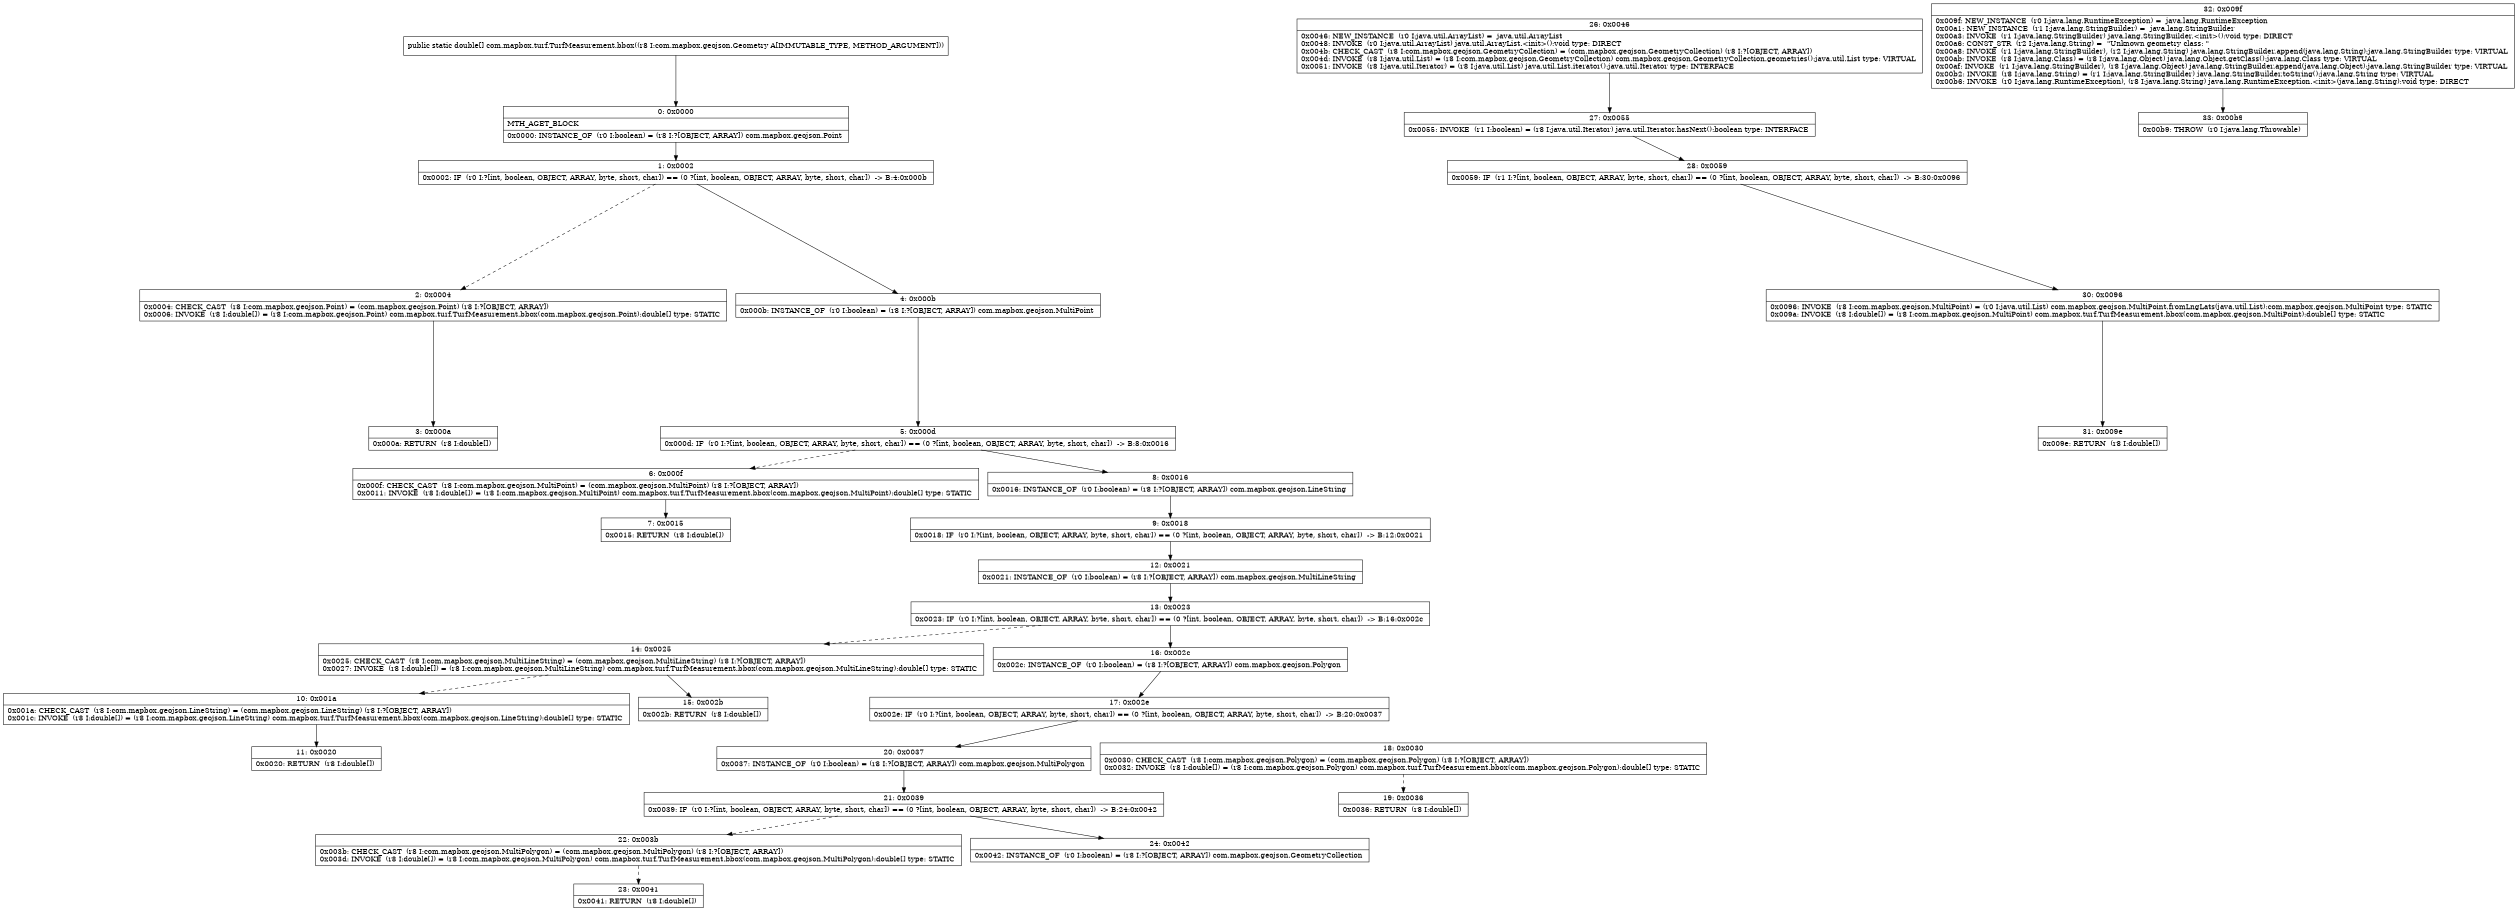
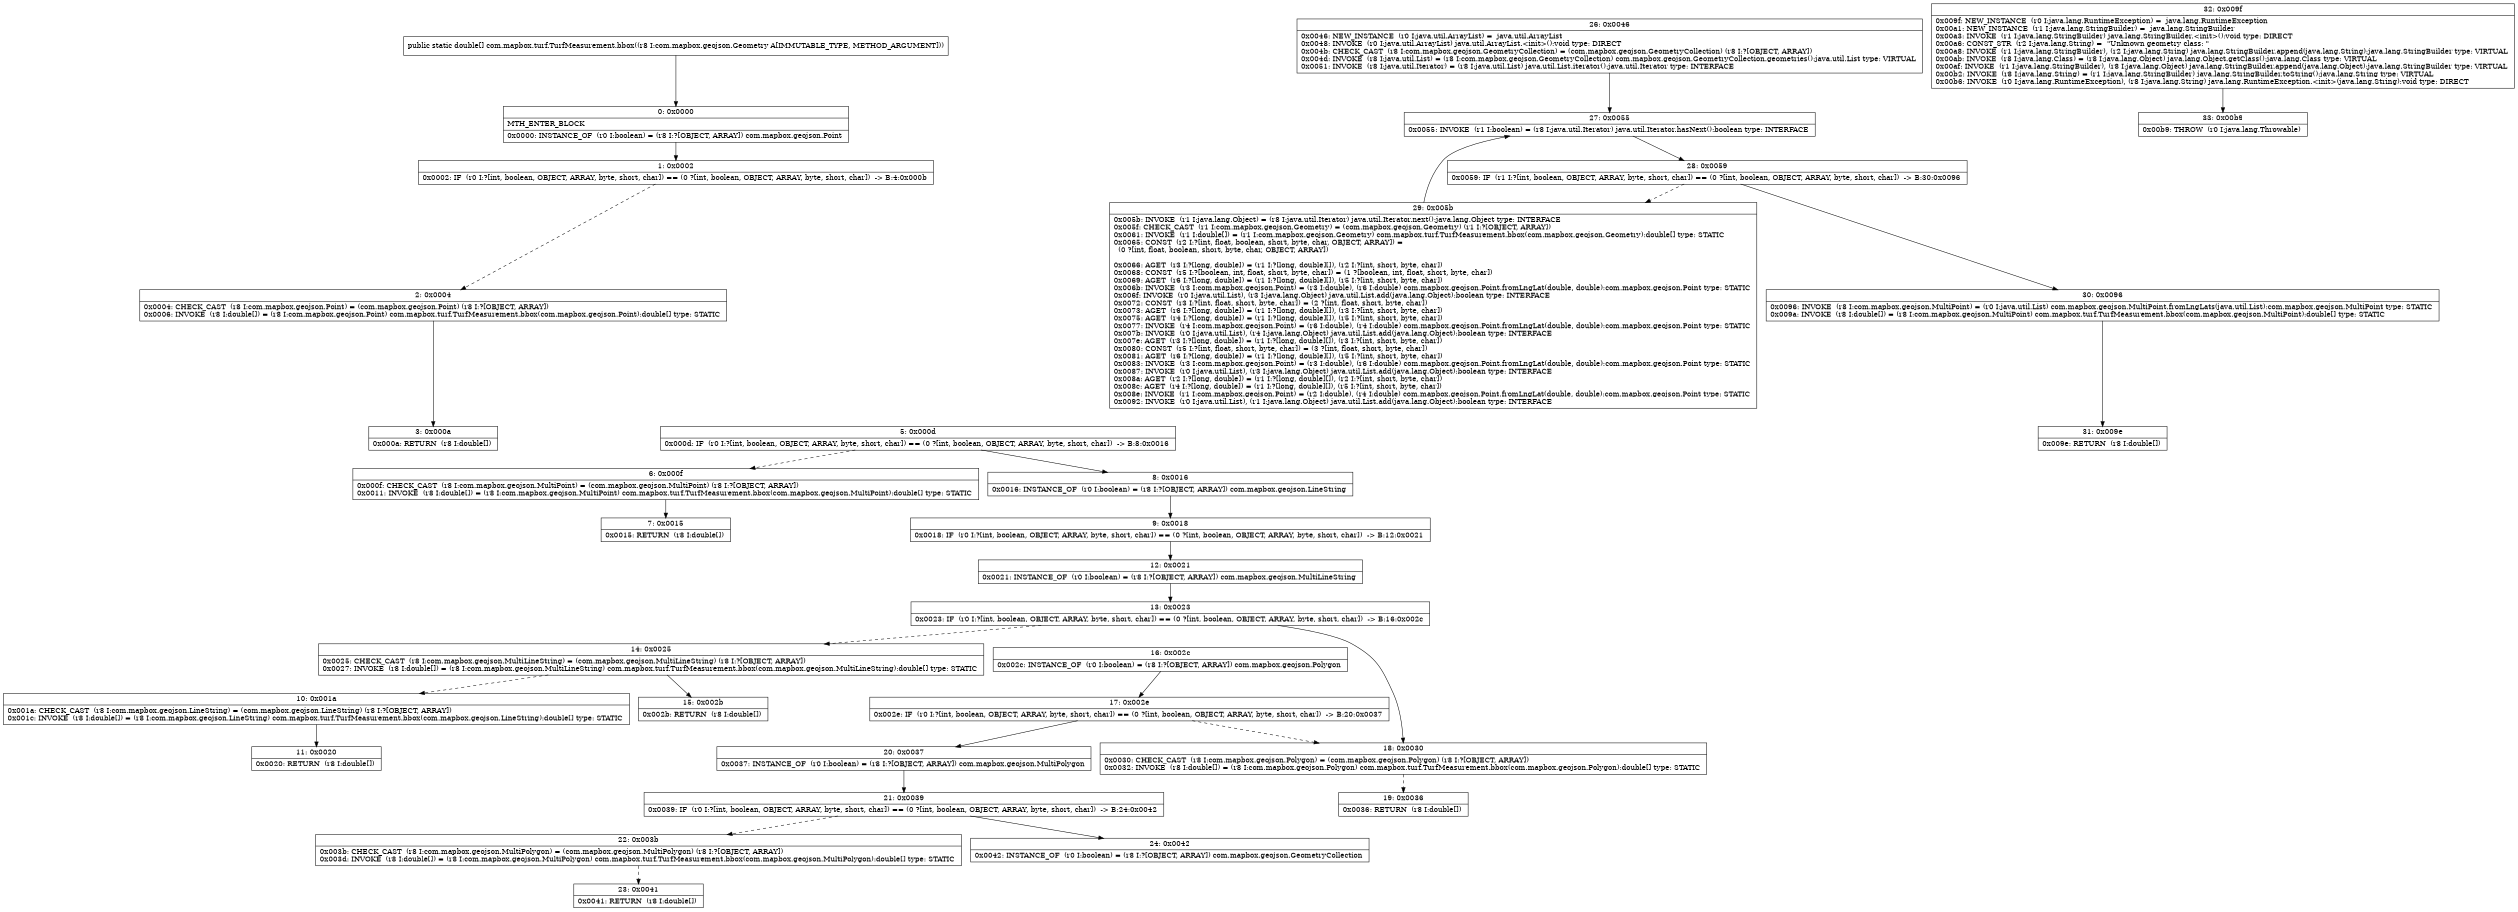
node "0: 0x0000": text "MTH_AGET_BLOCK" -> "MTH_ENTER_BLOCK"
node "4: 0x000b": removed
node "29: 0x005b": added
edge "13: 0x0023" -> "16: 0x002c": now "13: 0x0023" -> "18: 0x0030"
edge "17: 0x002e" -> "18: 0x0030": added
